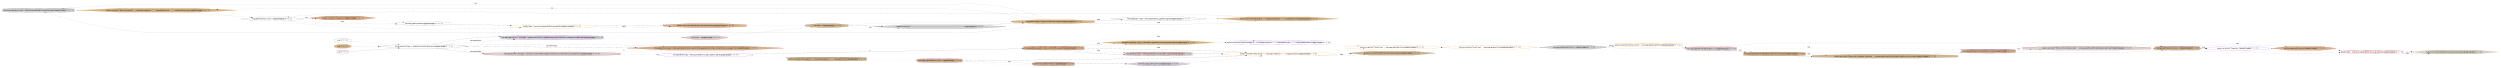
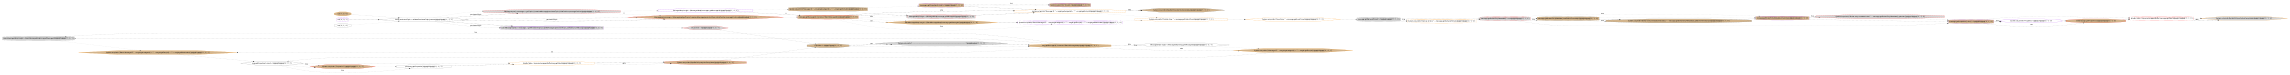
node "message.getDeliverAtTime() != 0@@@15@@@['0', '1', '0']": shape hexagon -> cylinder
node "print(message.getProperties())@@@28@@@['0', '1', '0']": shape hexagon -> octagon
node "print(messages.getProperties())@@@9@@@['1', '0', '0']": removed
